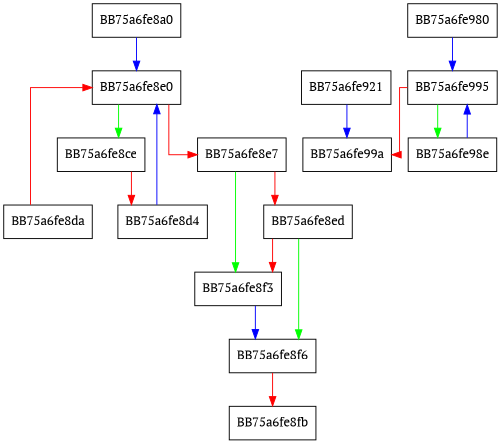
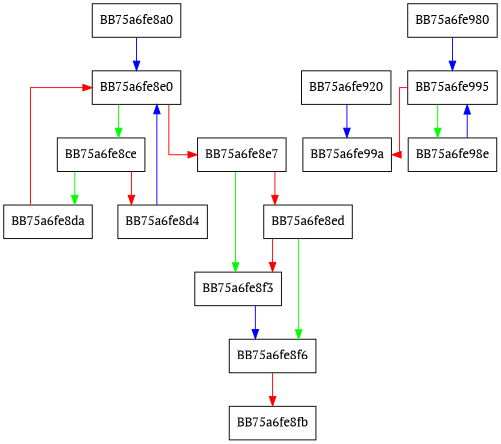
node "BB75a6fe921": label "BB75a6fe921" -> "BB75a6fe920"
edge "BB75a6fe8ce" -> "BB75a6fe8da": added
